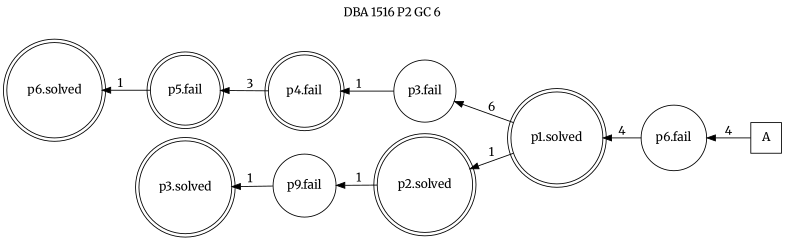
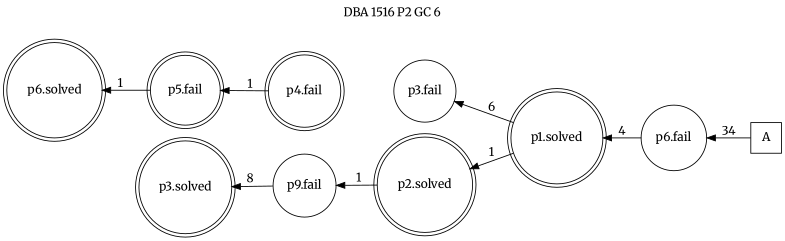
edge "p4.fail" -> "p5.fail": label "3" -> "1"
edge "p3.fail" -> "p4.fail": removed, label "1"
edge "A" -> "p6.fail": label "4" -> "34"
edge "p9.fail" -> "p3.solved": label "1" -> "8"
